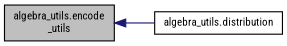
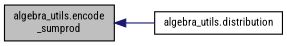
node "algebra_utils.encode _utils": label "algebra_utils.encode _utils" -> "algebra_utils.encode _sumprod"
